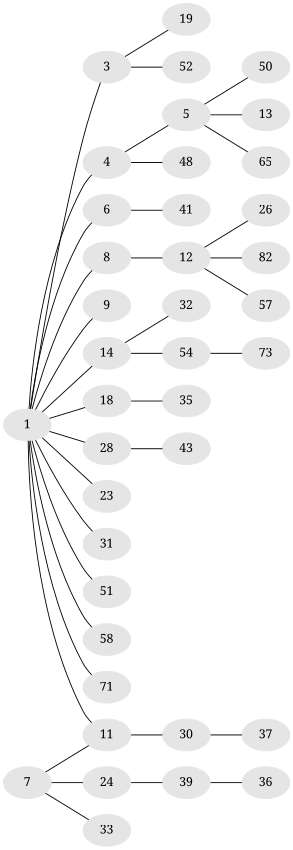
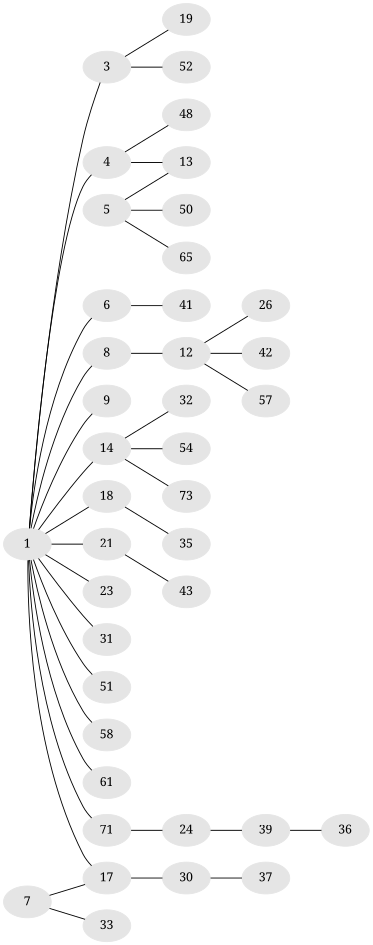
edge "5" -- "4": now "13" -- "4"
node "82": label "82" -> "42"
edge "54" -- "73": now "14" -- "73"
node "28": label "28" -> "21"
node "11": label "11" -> "17"
edge "7" -- "24": now "71" -- "24"
node "61": added
